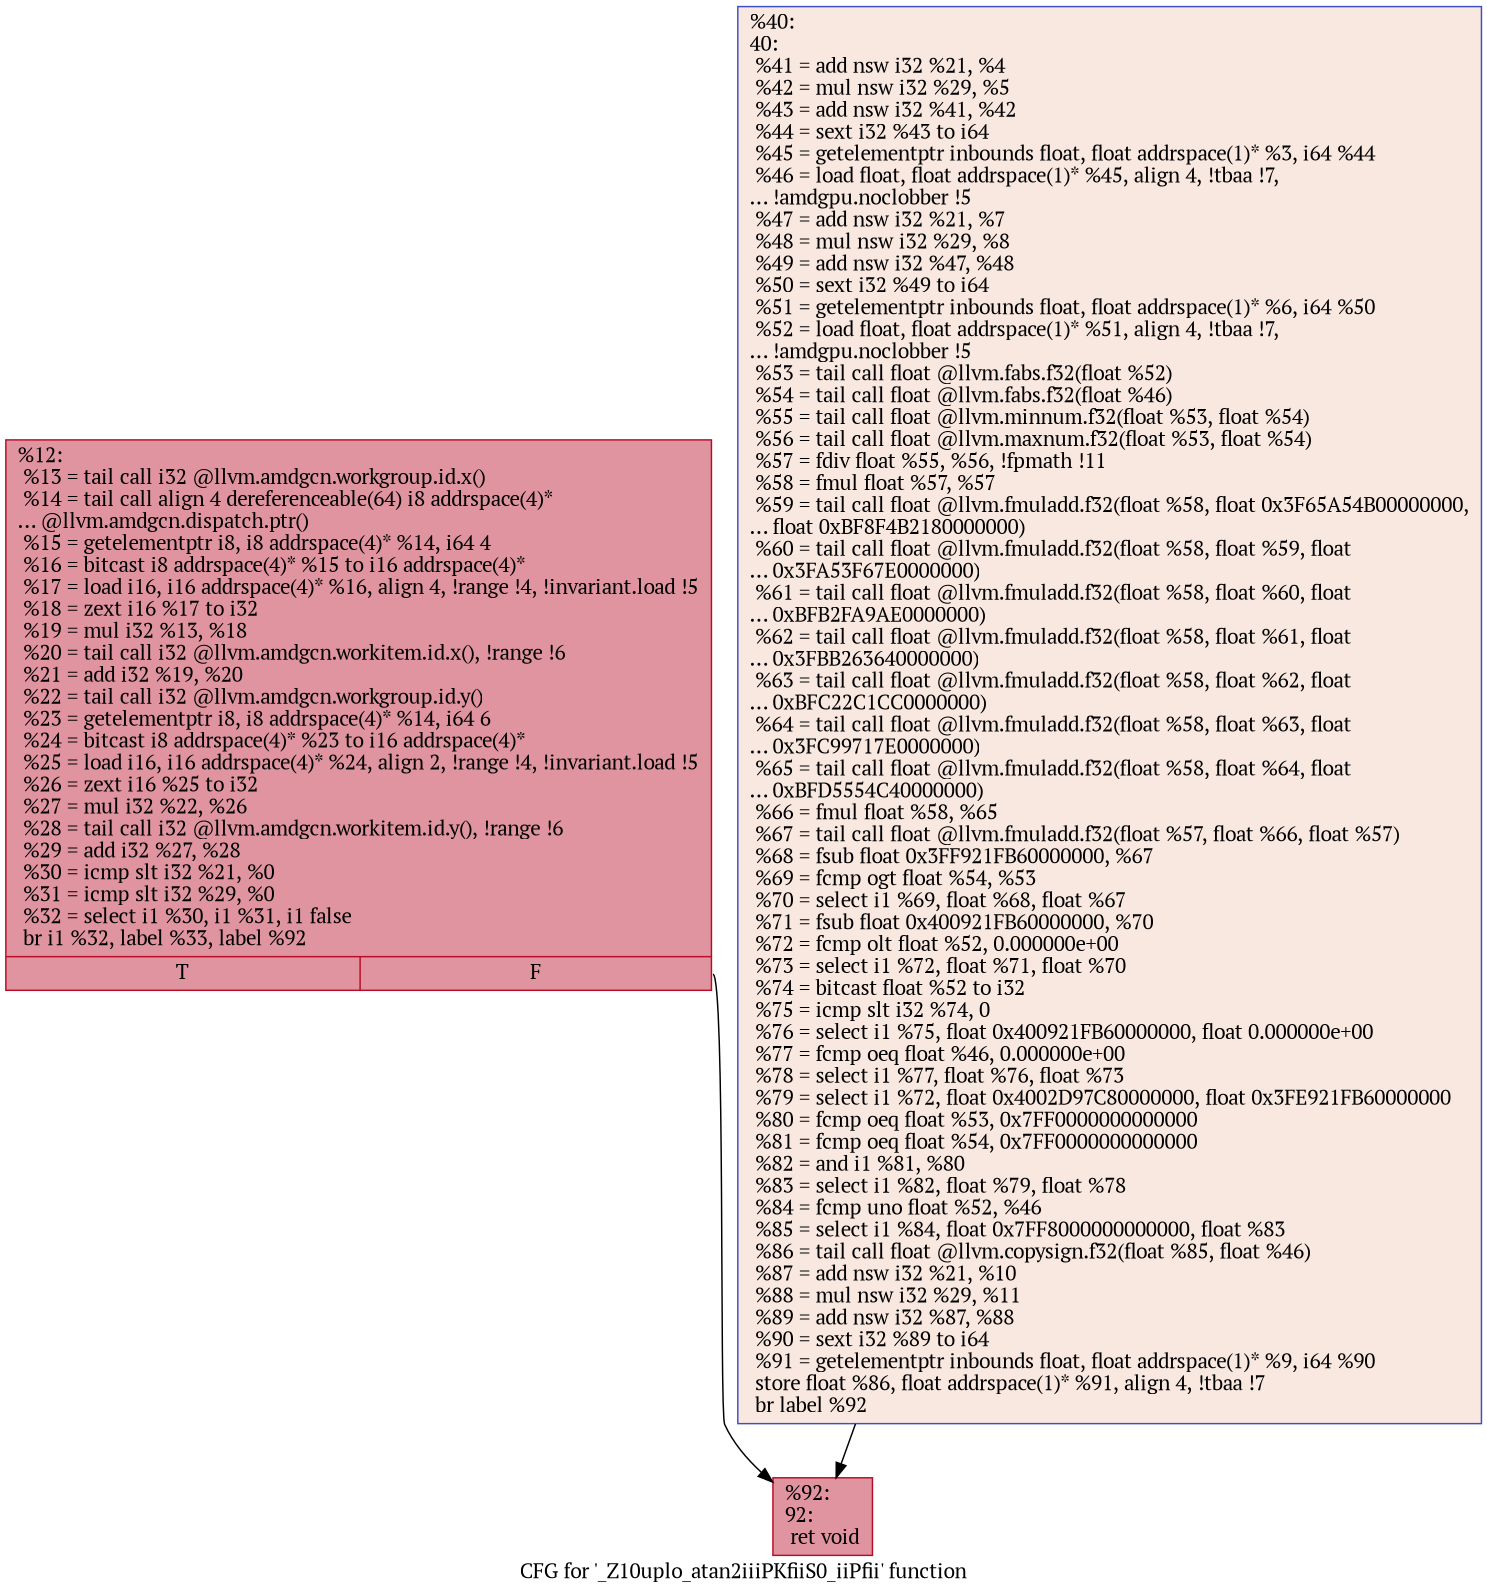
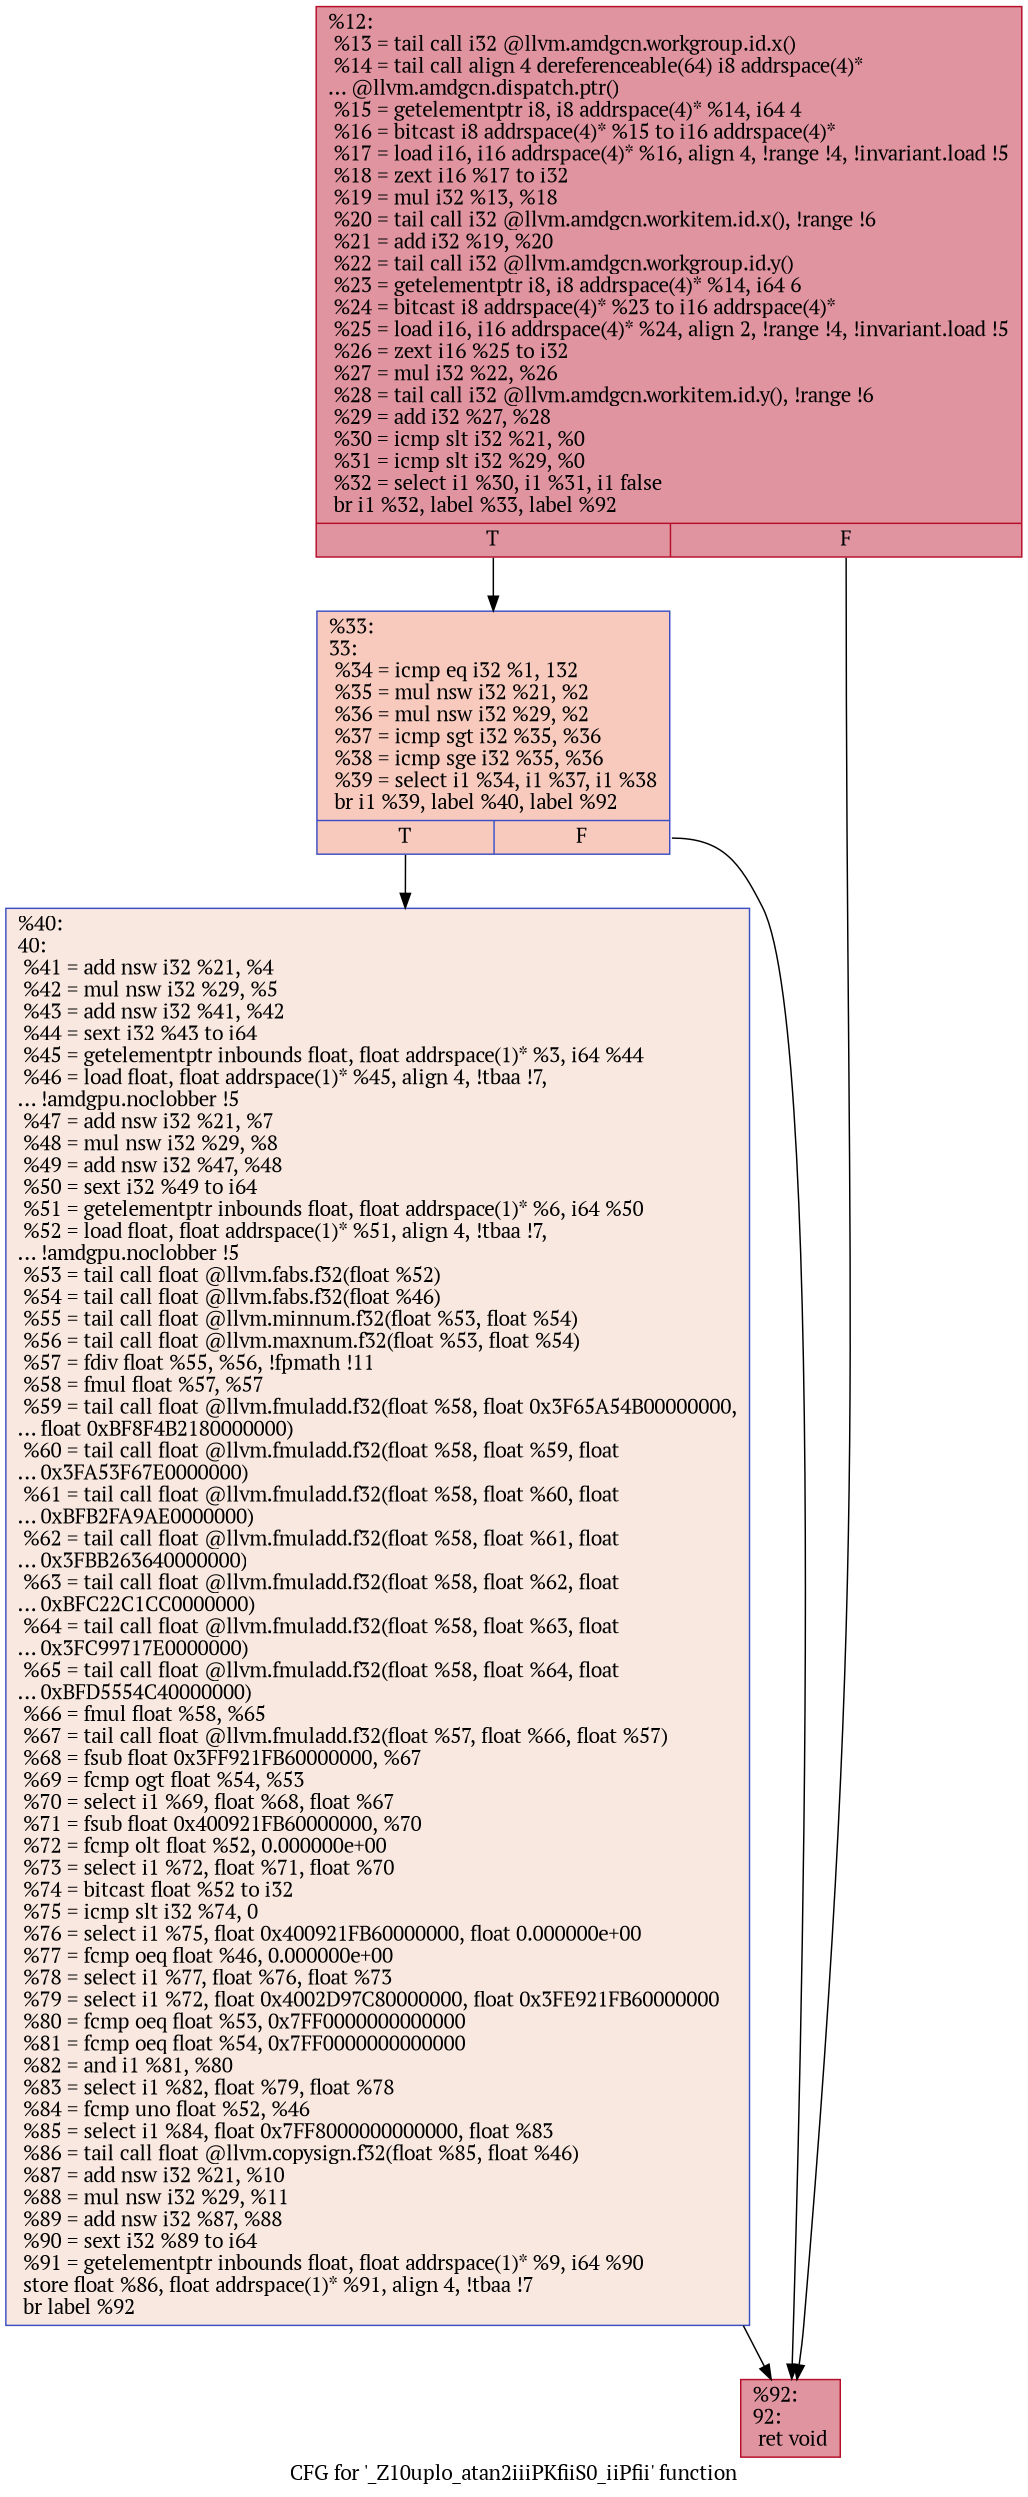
node "%33:": added
